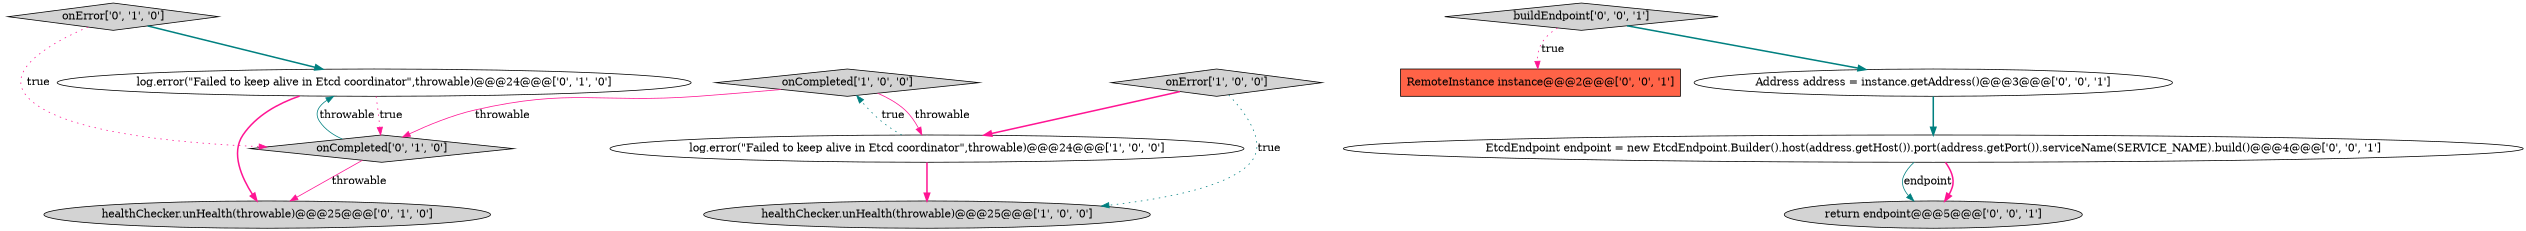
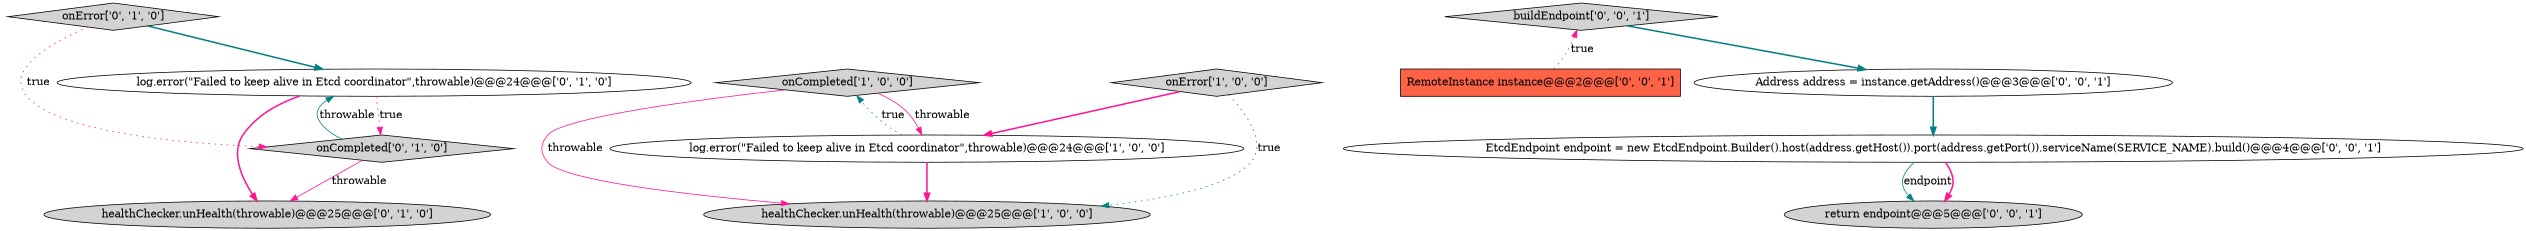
edge "buildEndpoint['0', '0', '1']" -> "RemoteInstance instance@@@2@@@['0', '0', '1']": reversed
edge "onCompleted['1', '0', '0']" -> "onCompleted['0', '1', '0']": now "onCompleted['1', '0', '0']" -> "healthChecker.unHealth(throwable)@@@25@@@['1', '0', '0']"
